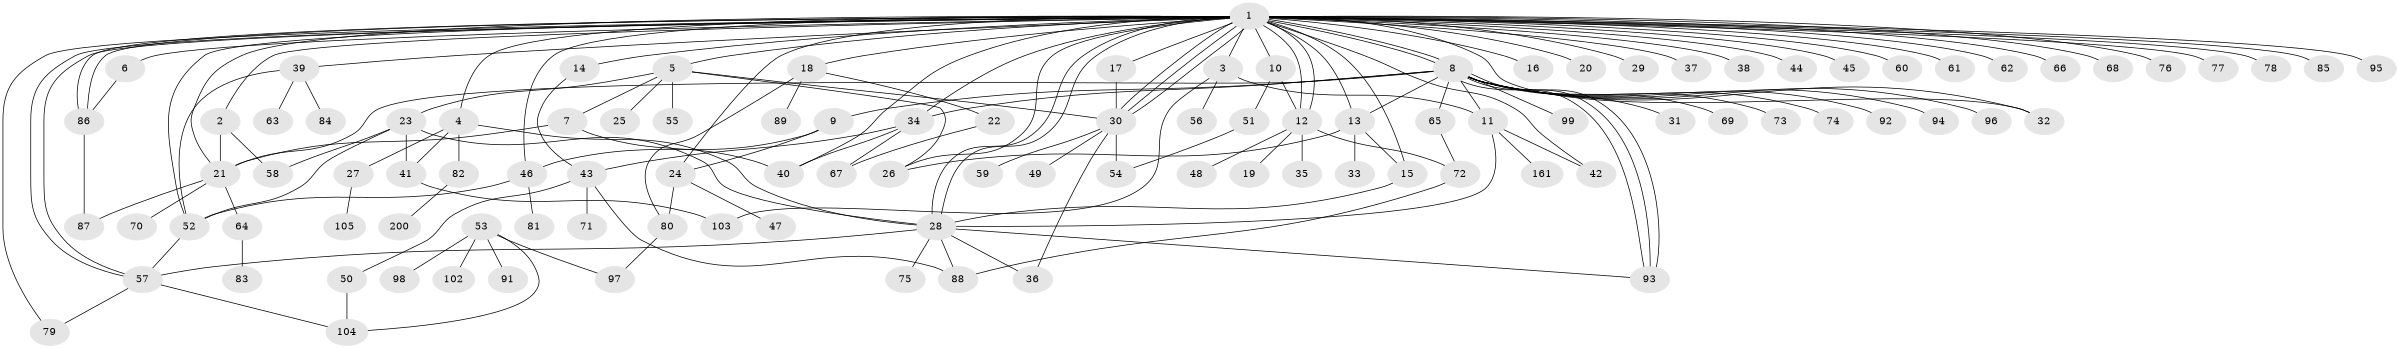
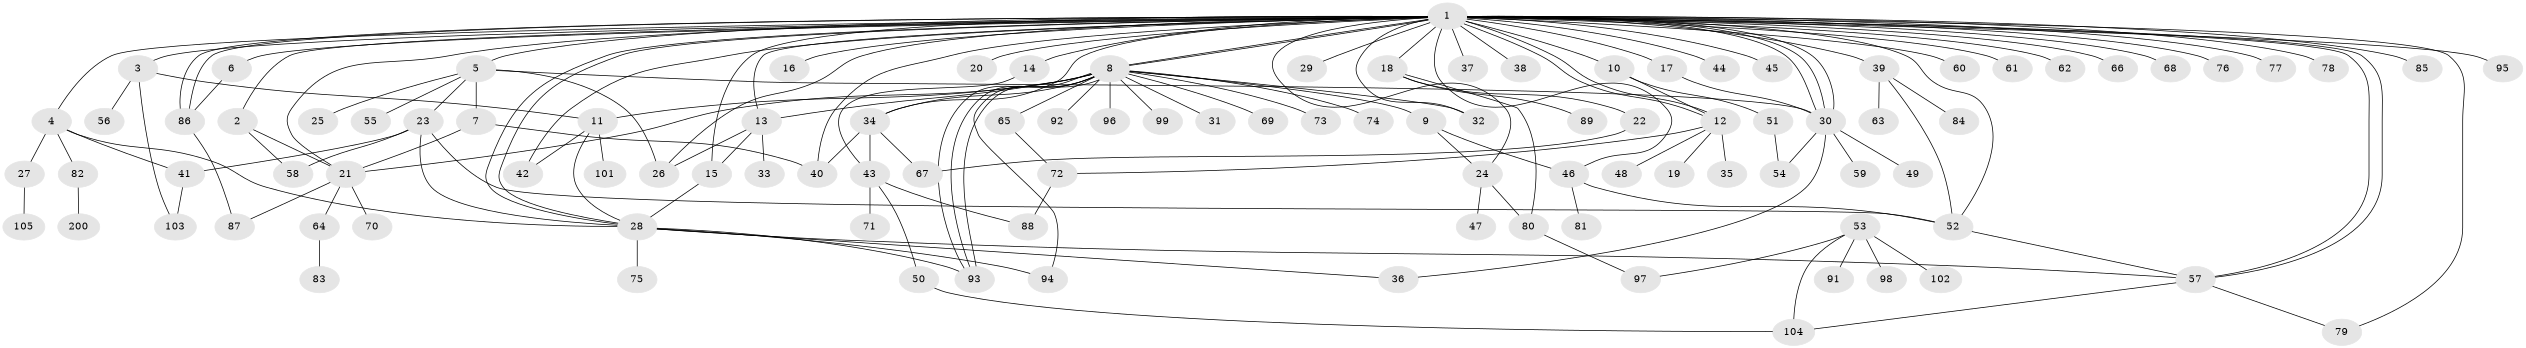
node "161": label "161" -> "101"
edge "28" -- "88": now "28" -- "94"
